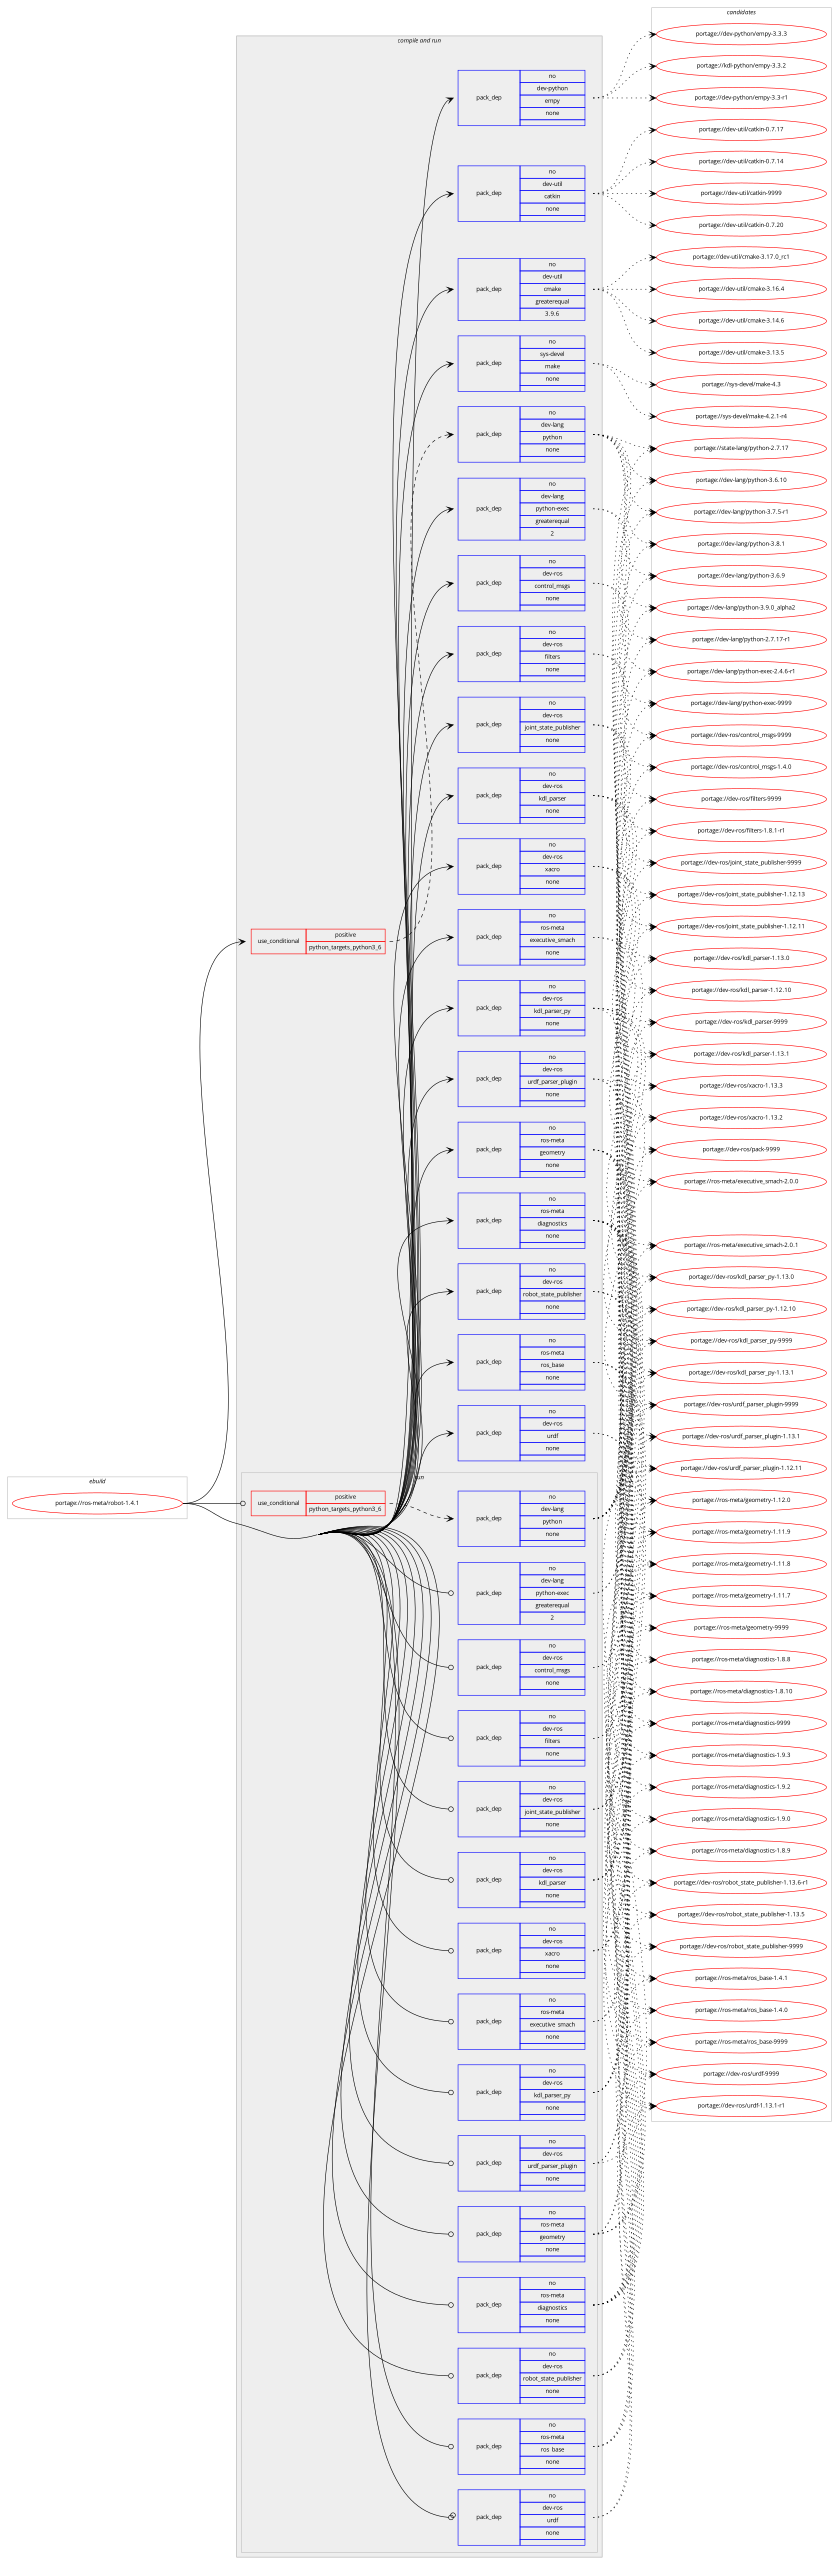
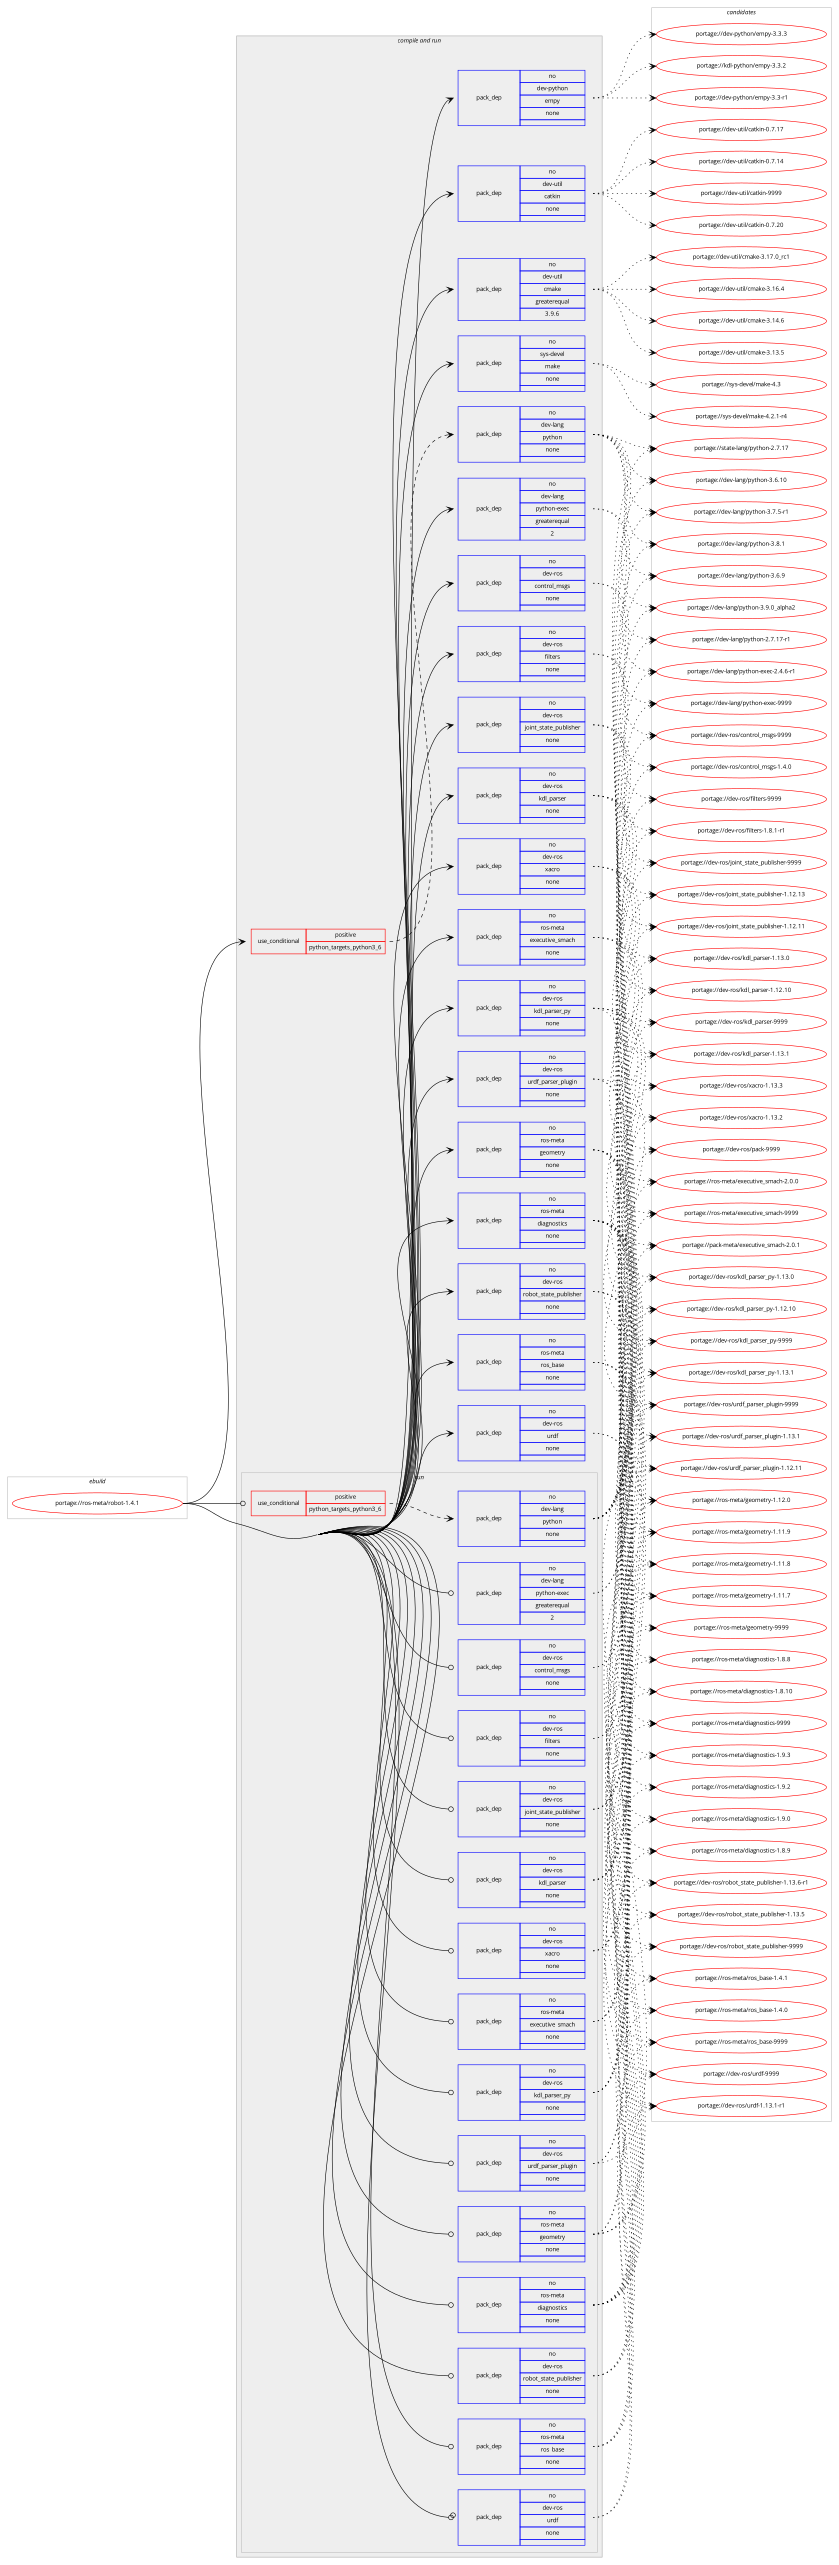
node "portage://ros-meta/executive_smach-9999": added
node "portage://ros-meta/executive_smach-2.0.1": label "portage://ros-meta/executive_smach-2.0.1" -> "portage://pack-meta/executive_smach-2.0.1"
